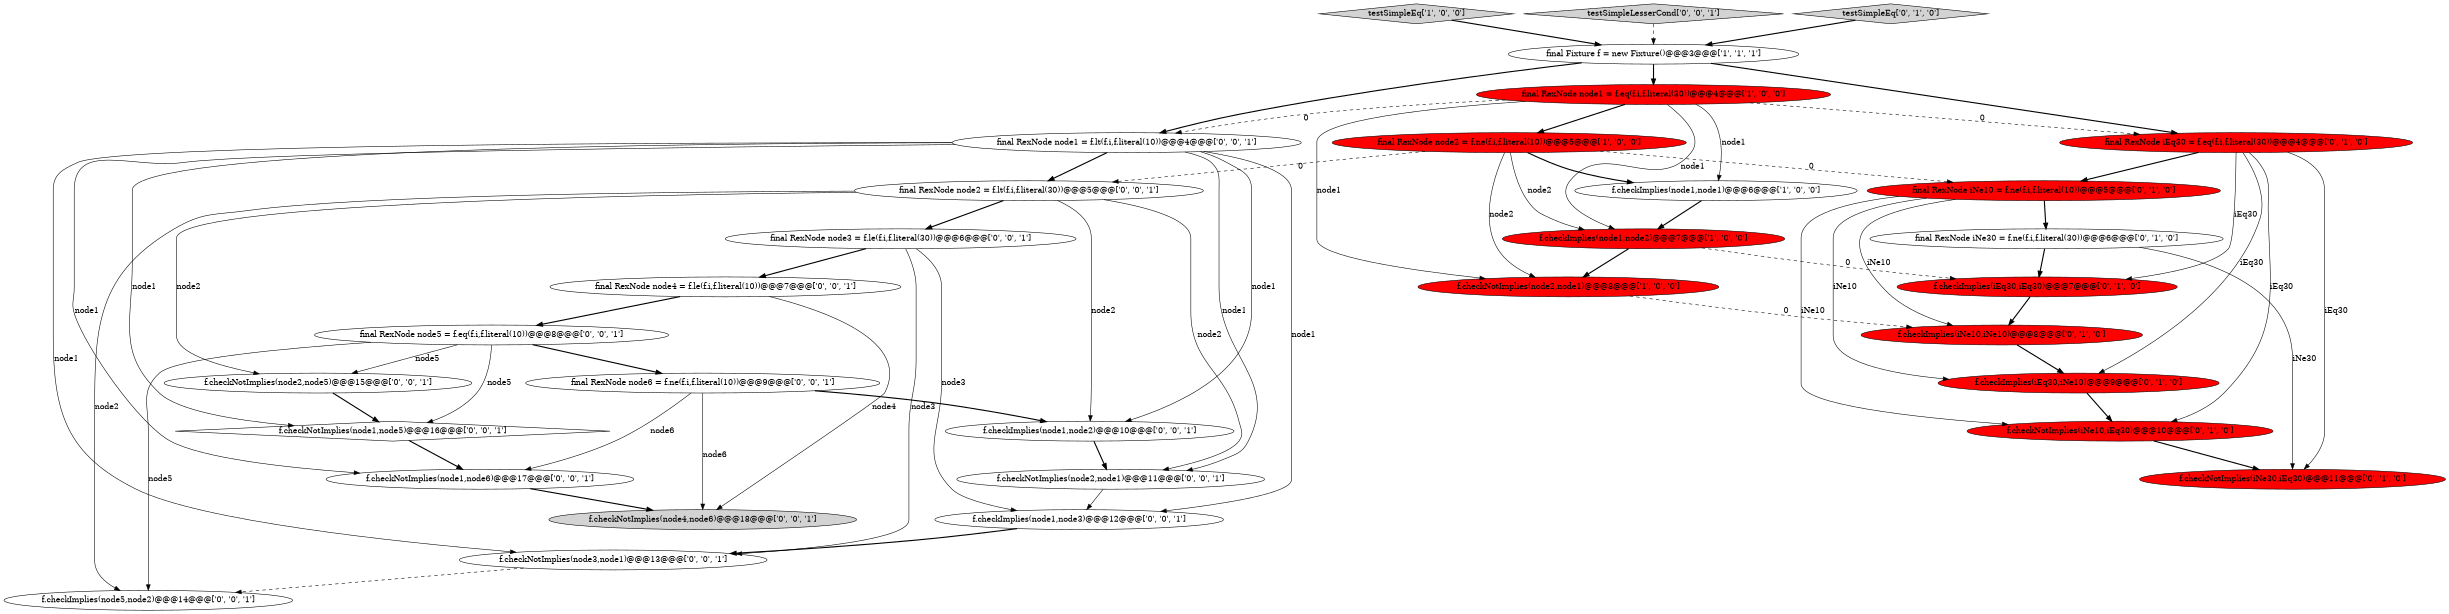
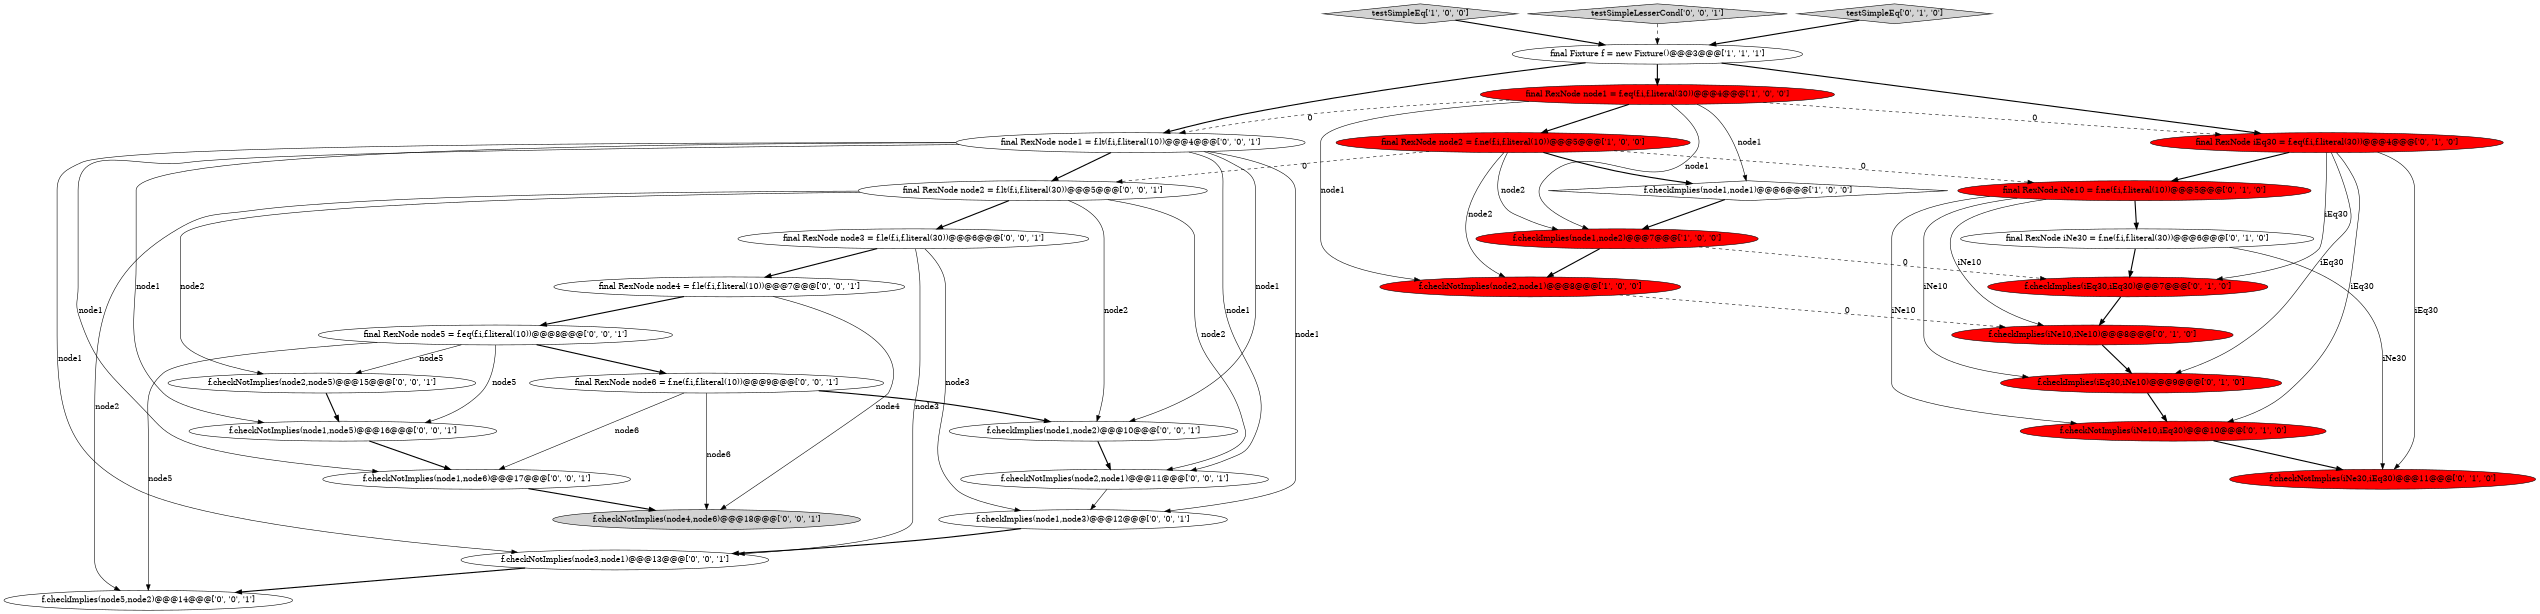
node "f.checkImplies(node1,node1)@@@6@@@['1', '0', '0']": shape ellipse -> diamond
node "f.checkNotImplies(node1,node5)@@@16@@@['0', '0', '1']": shape diamond -> ellipse
edge "f.checkNotImplies(node3,node1)@@@13@@@['0', '0', '1']" -> "f.checkImplies(node5,node2)@@@14@@@['0', '0', '1']": style dashed -> bold
